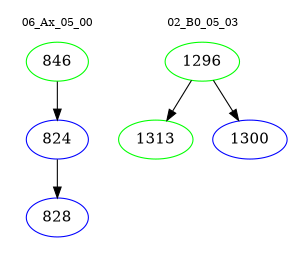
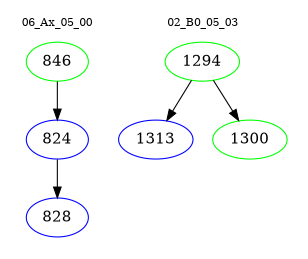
node "1296": label "1296" -> "1294"
node "1313": color green -> blue
node "1300": color blue -> green
